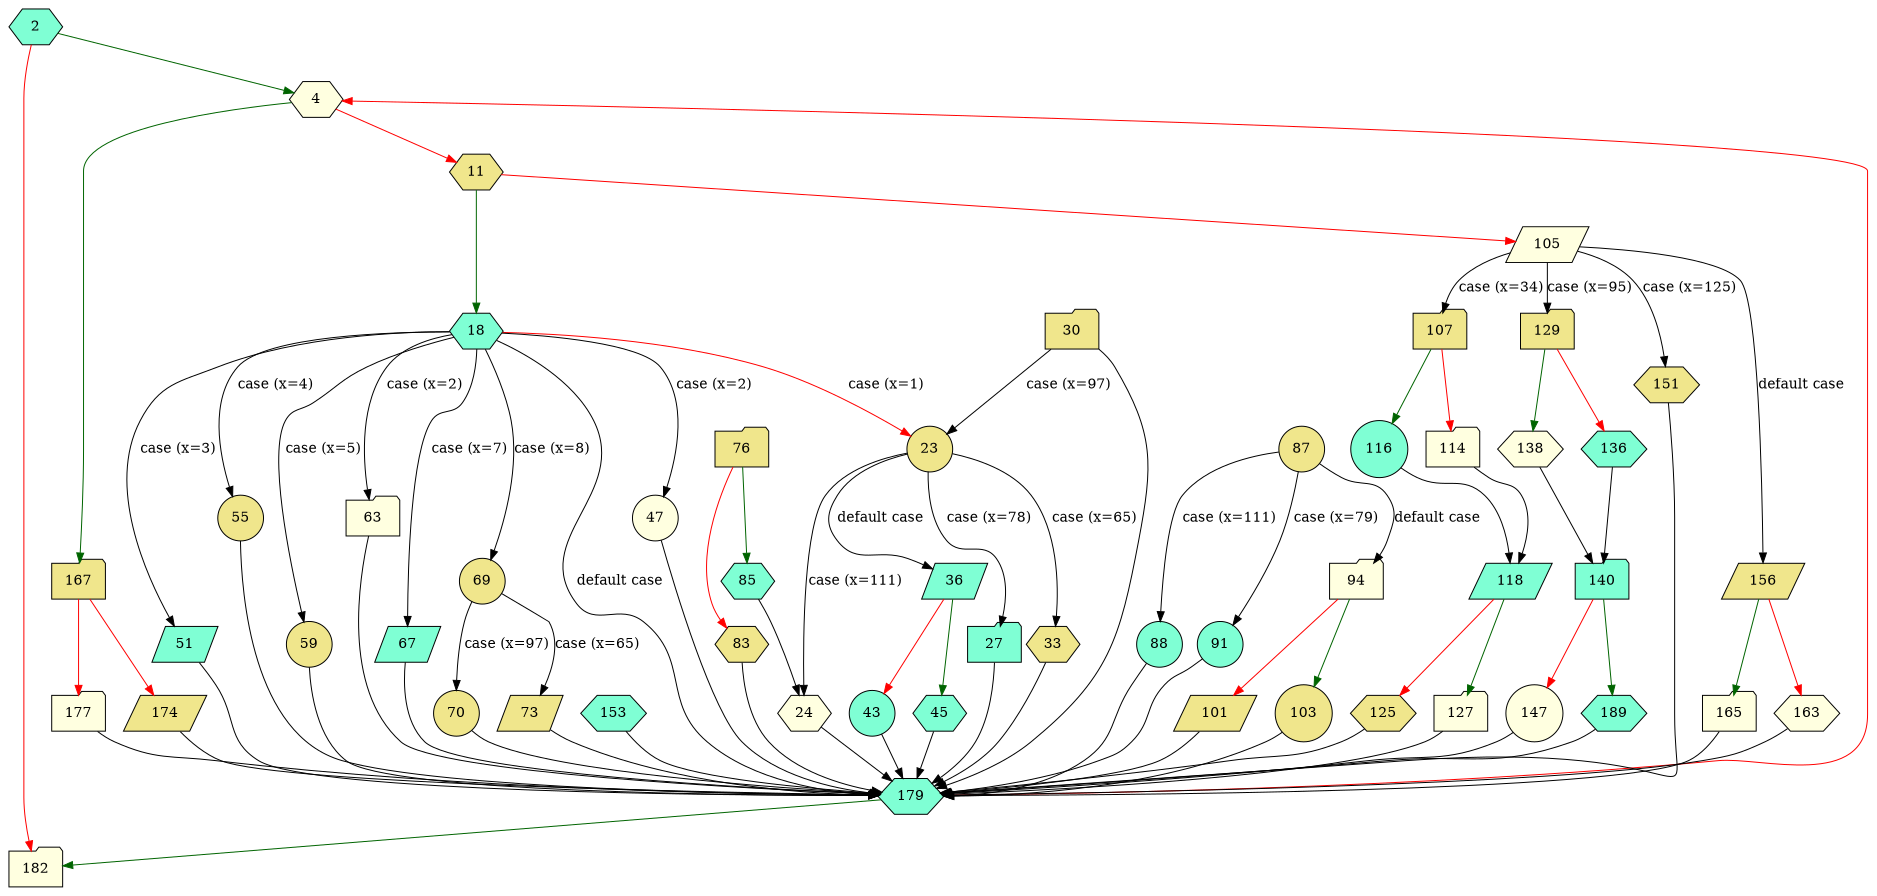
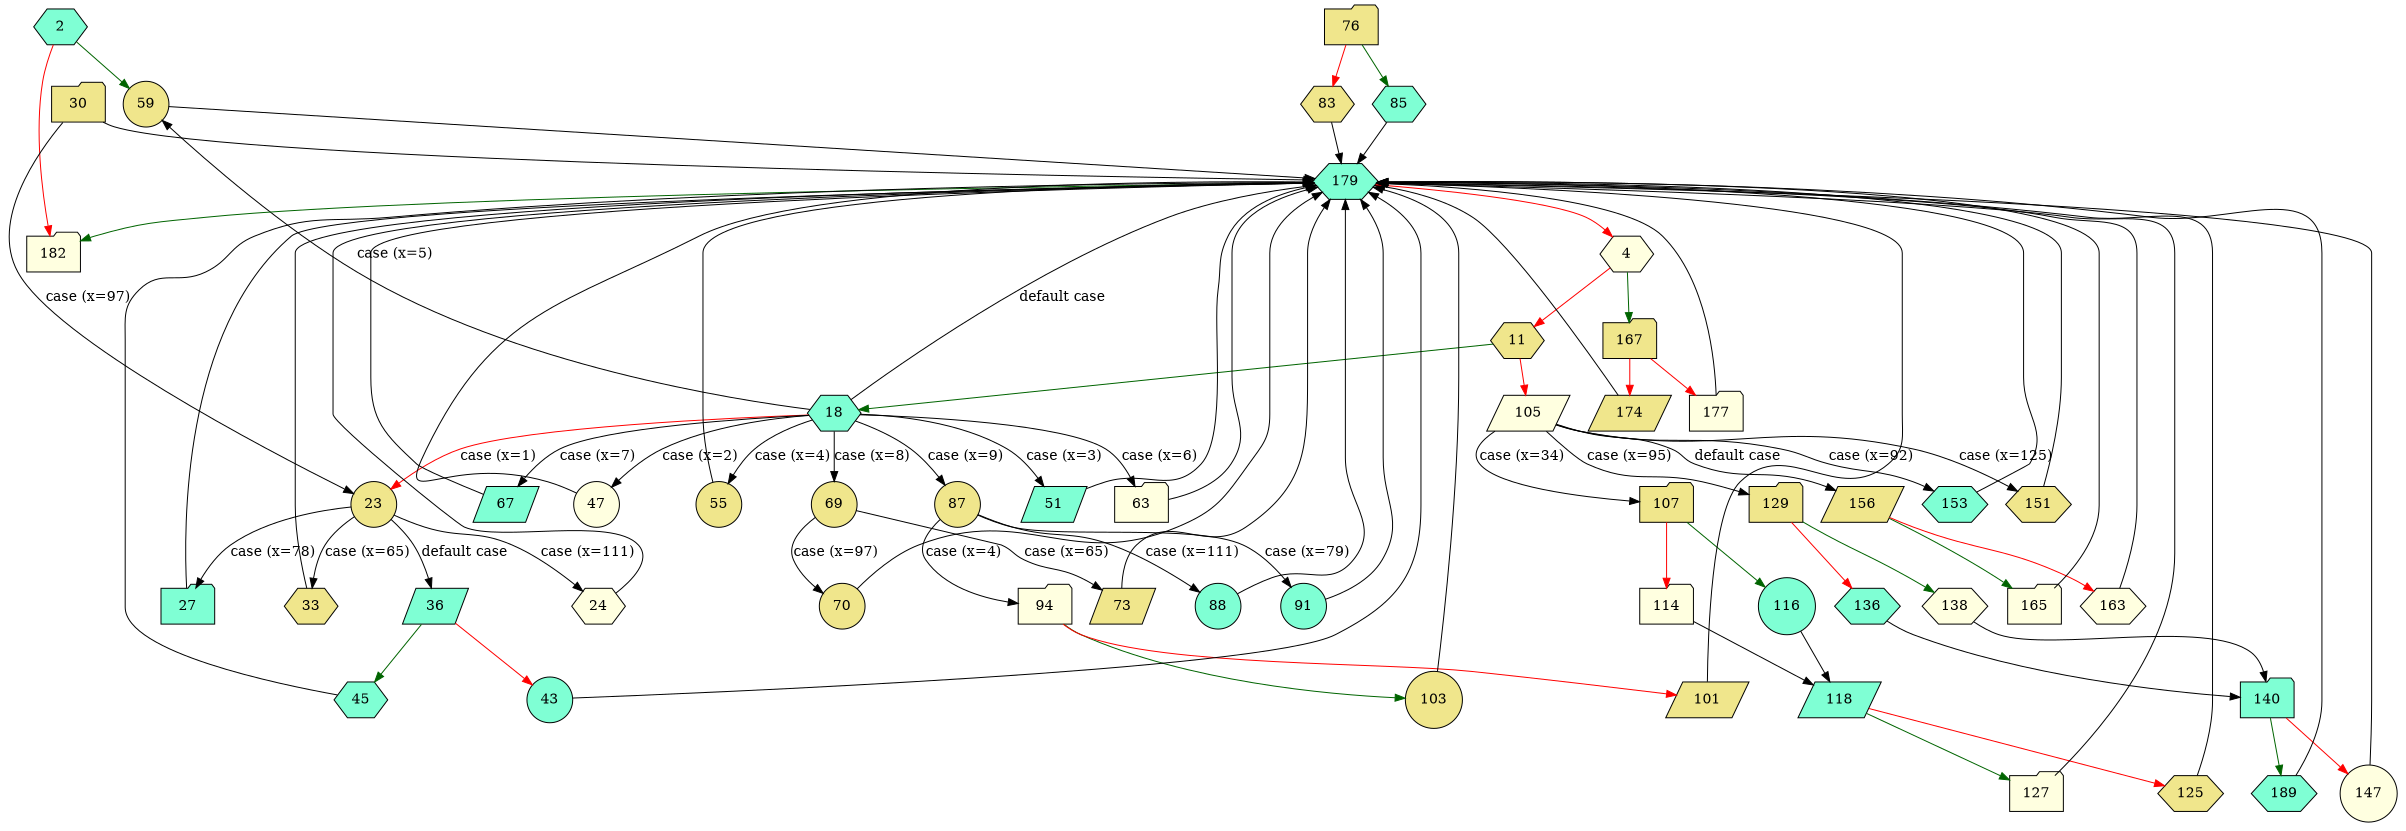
edge "2" -> "4": now "2" -> "59"
edge "18" -> "63": label "case (x=2)" -> "case (x=6)"
edge "18" -> "87": added, label "case (x=9)"
edge "105" -> "153": added, label "case (x=92)"
edge "87" -> "94": label "default case" -> "case (x=4)"
edge "85" -> "24": now "85" -> "179"
